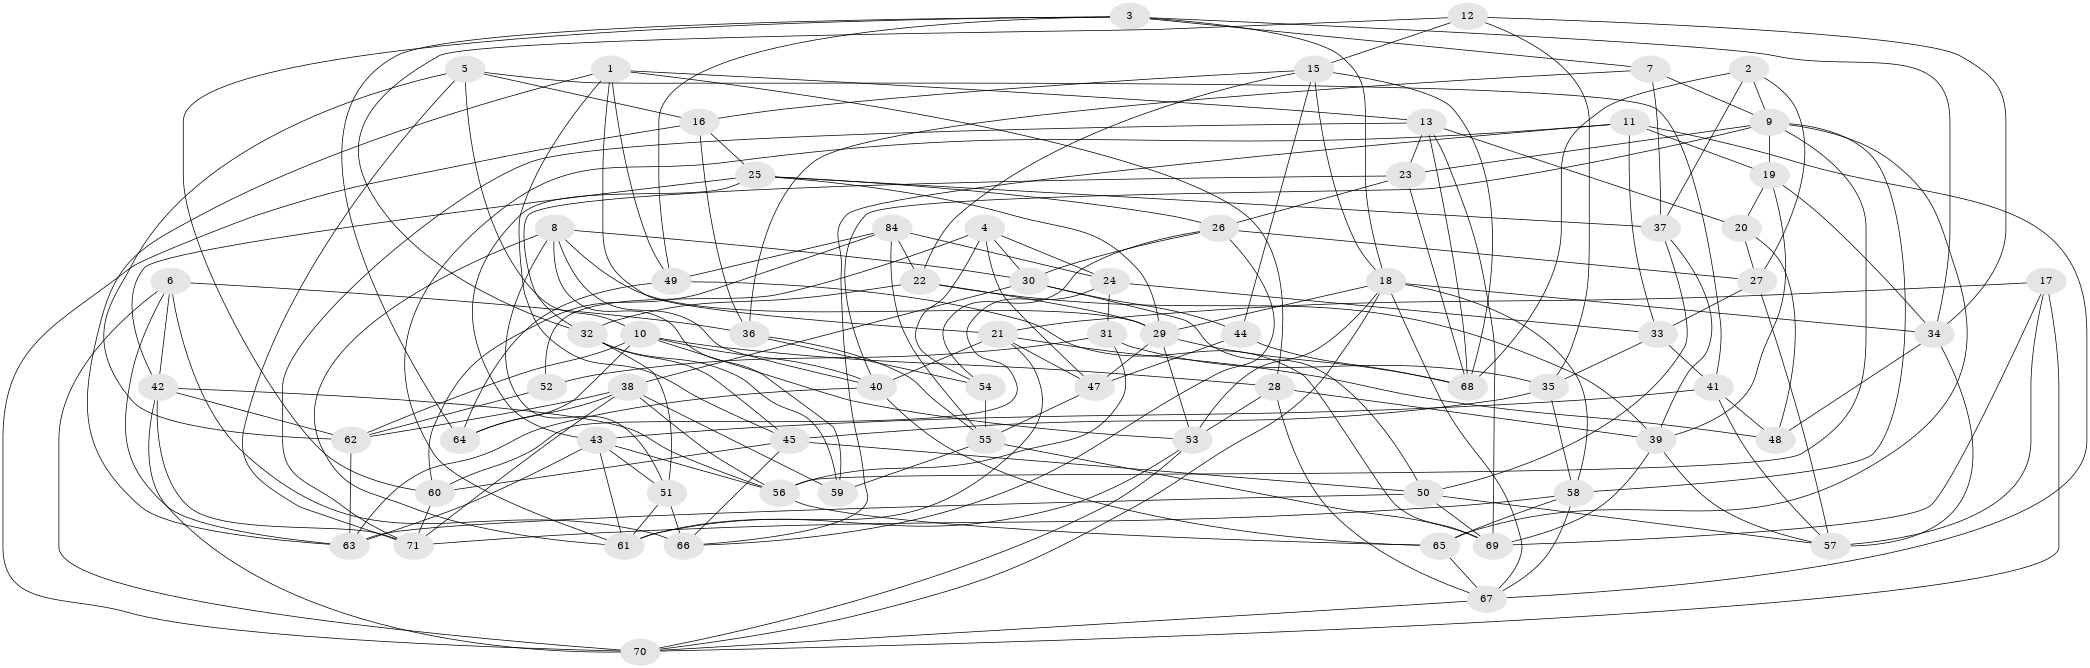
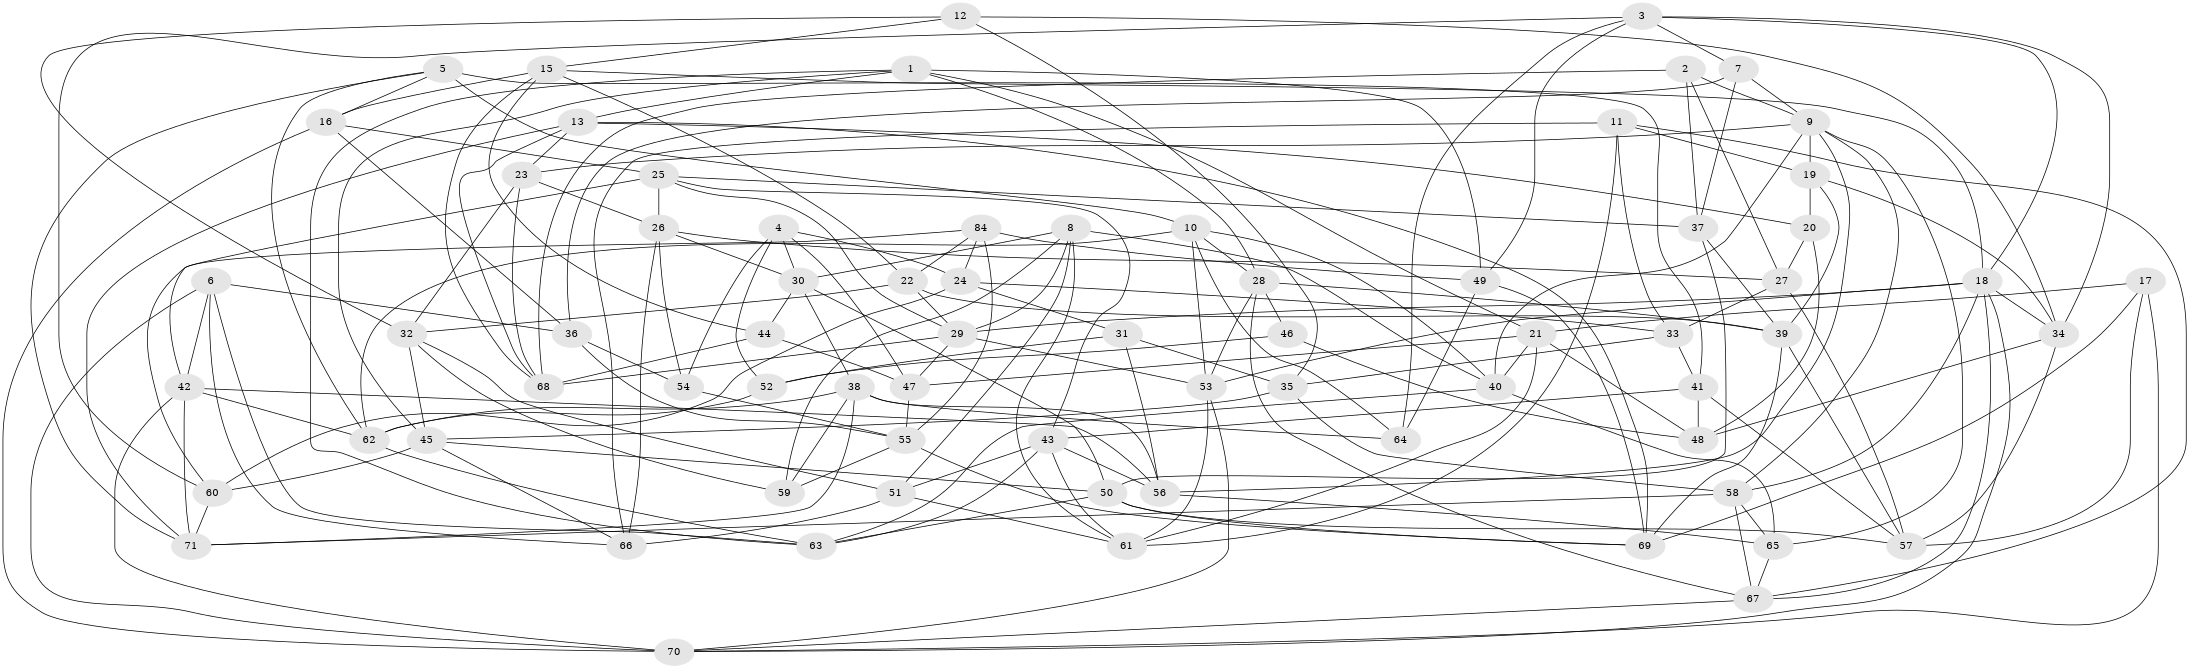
node "46": added
